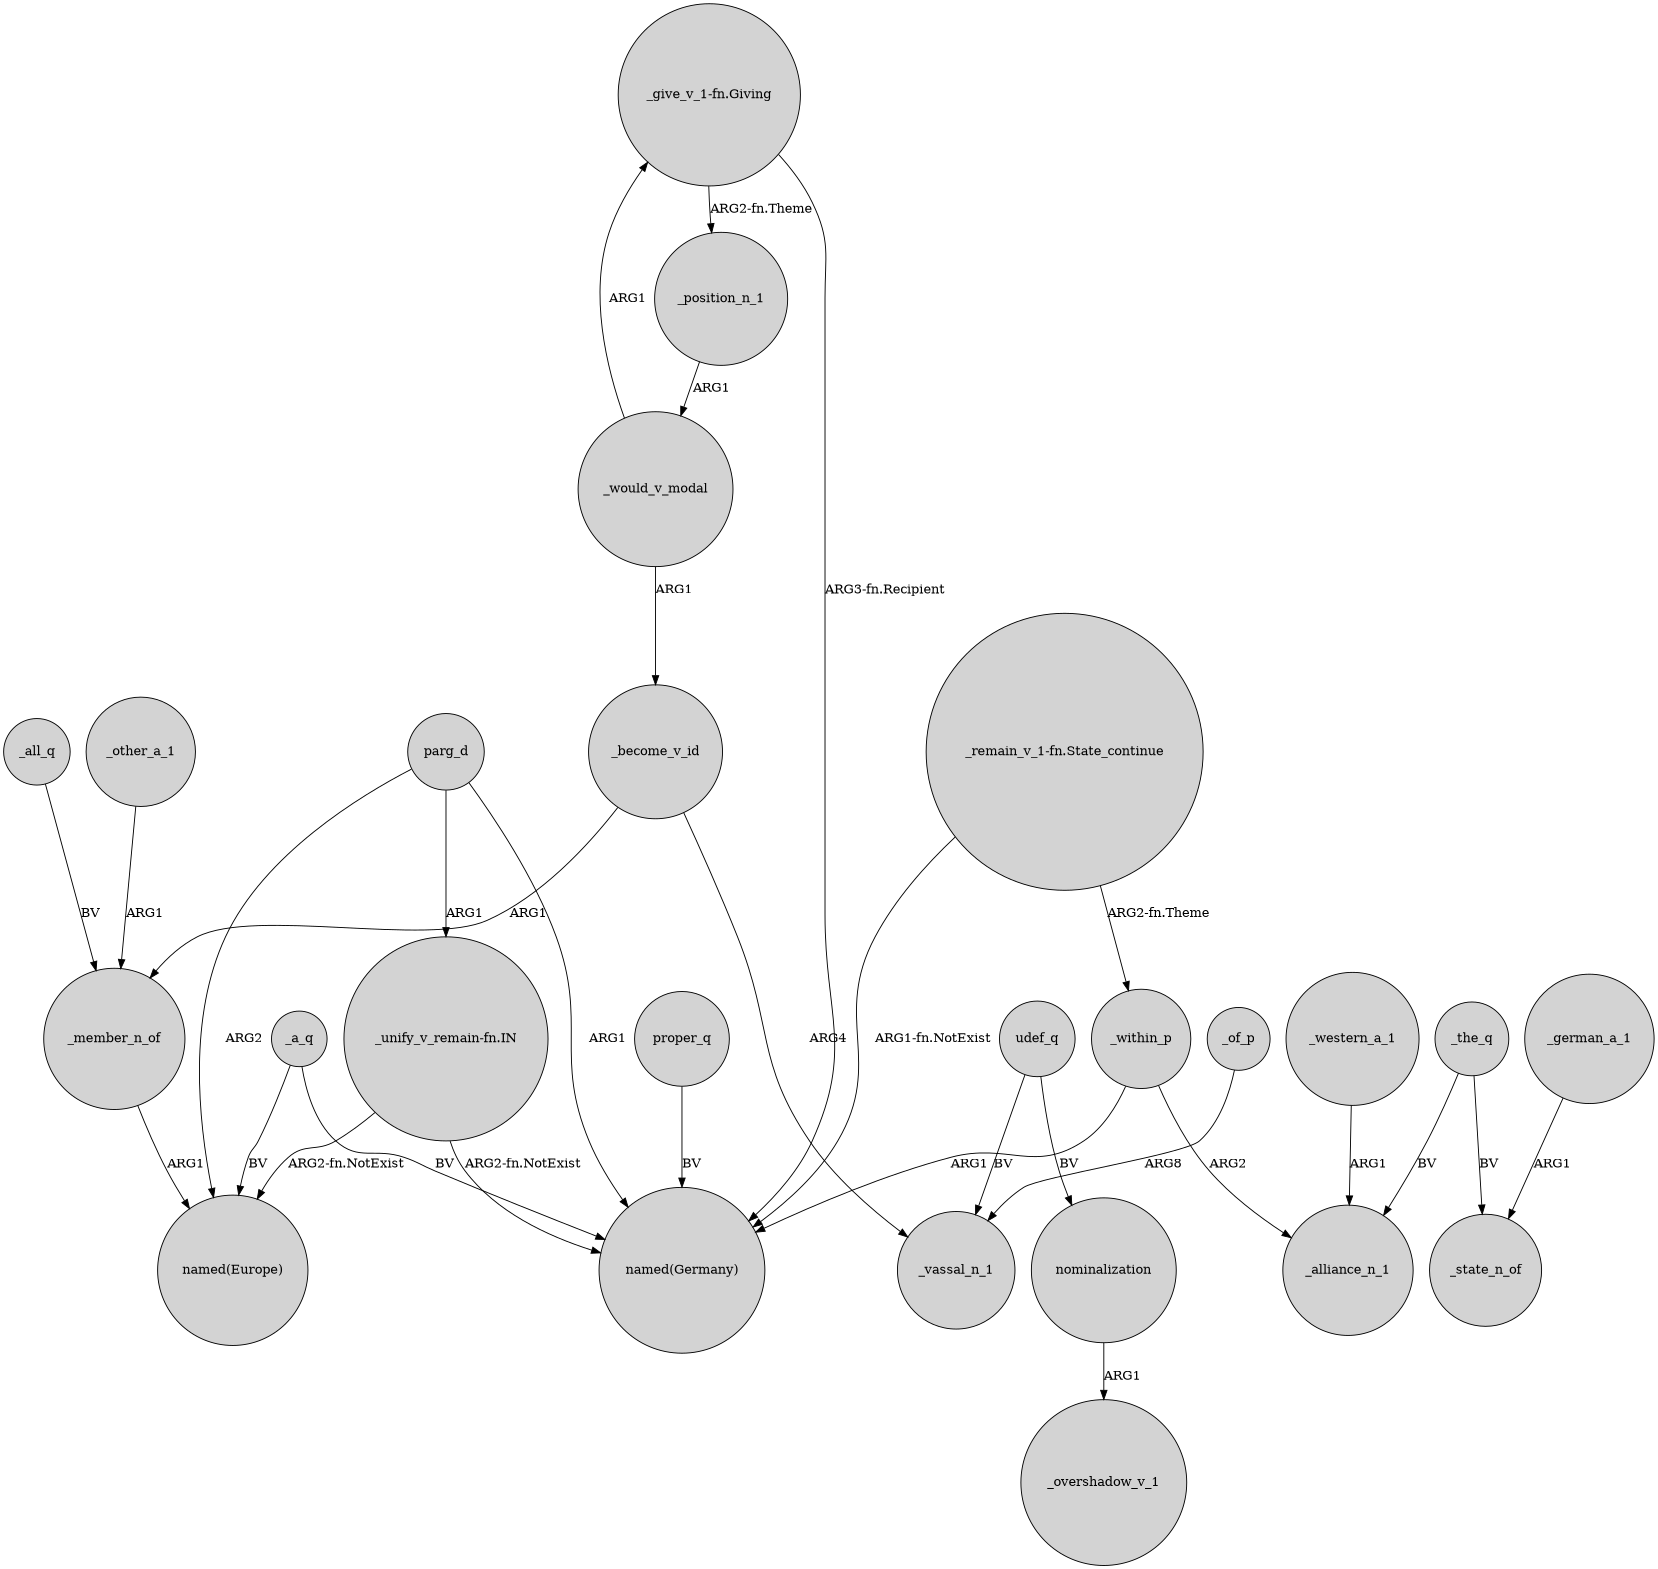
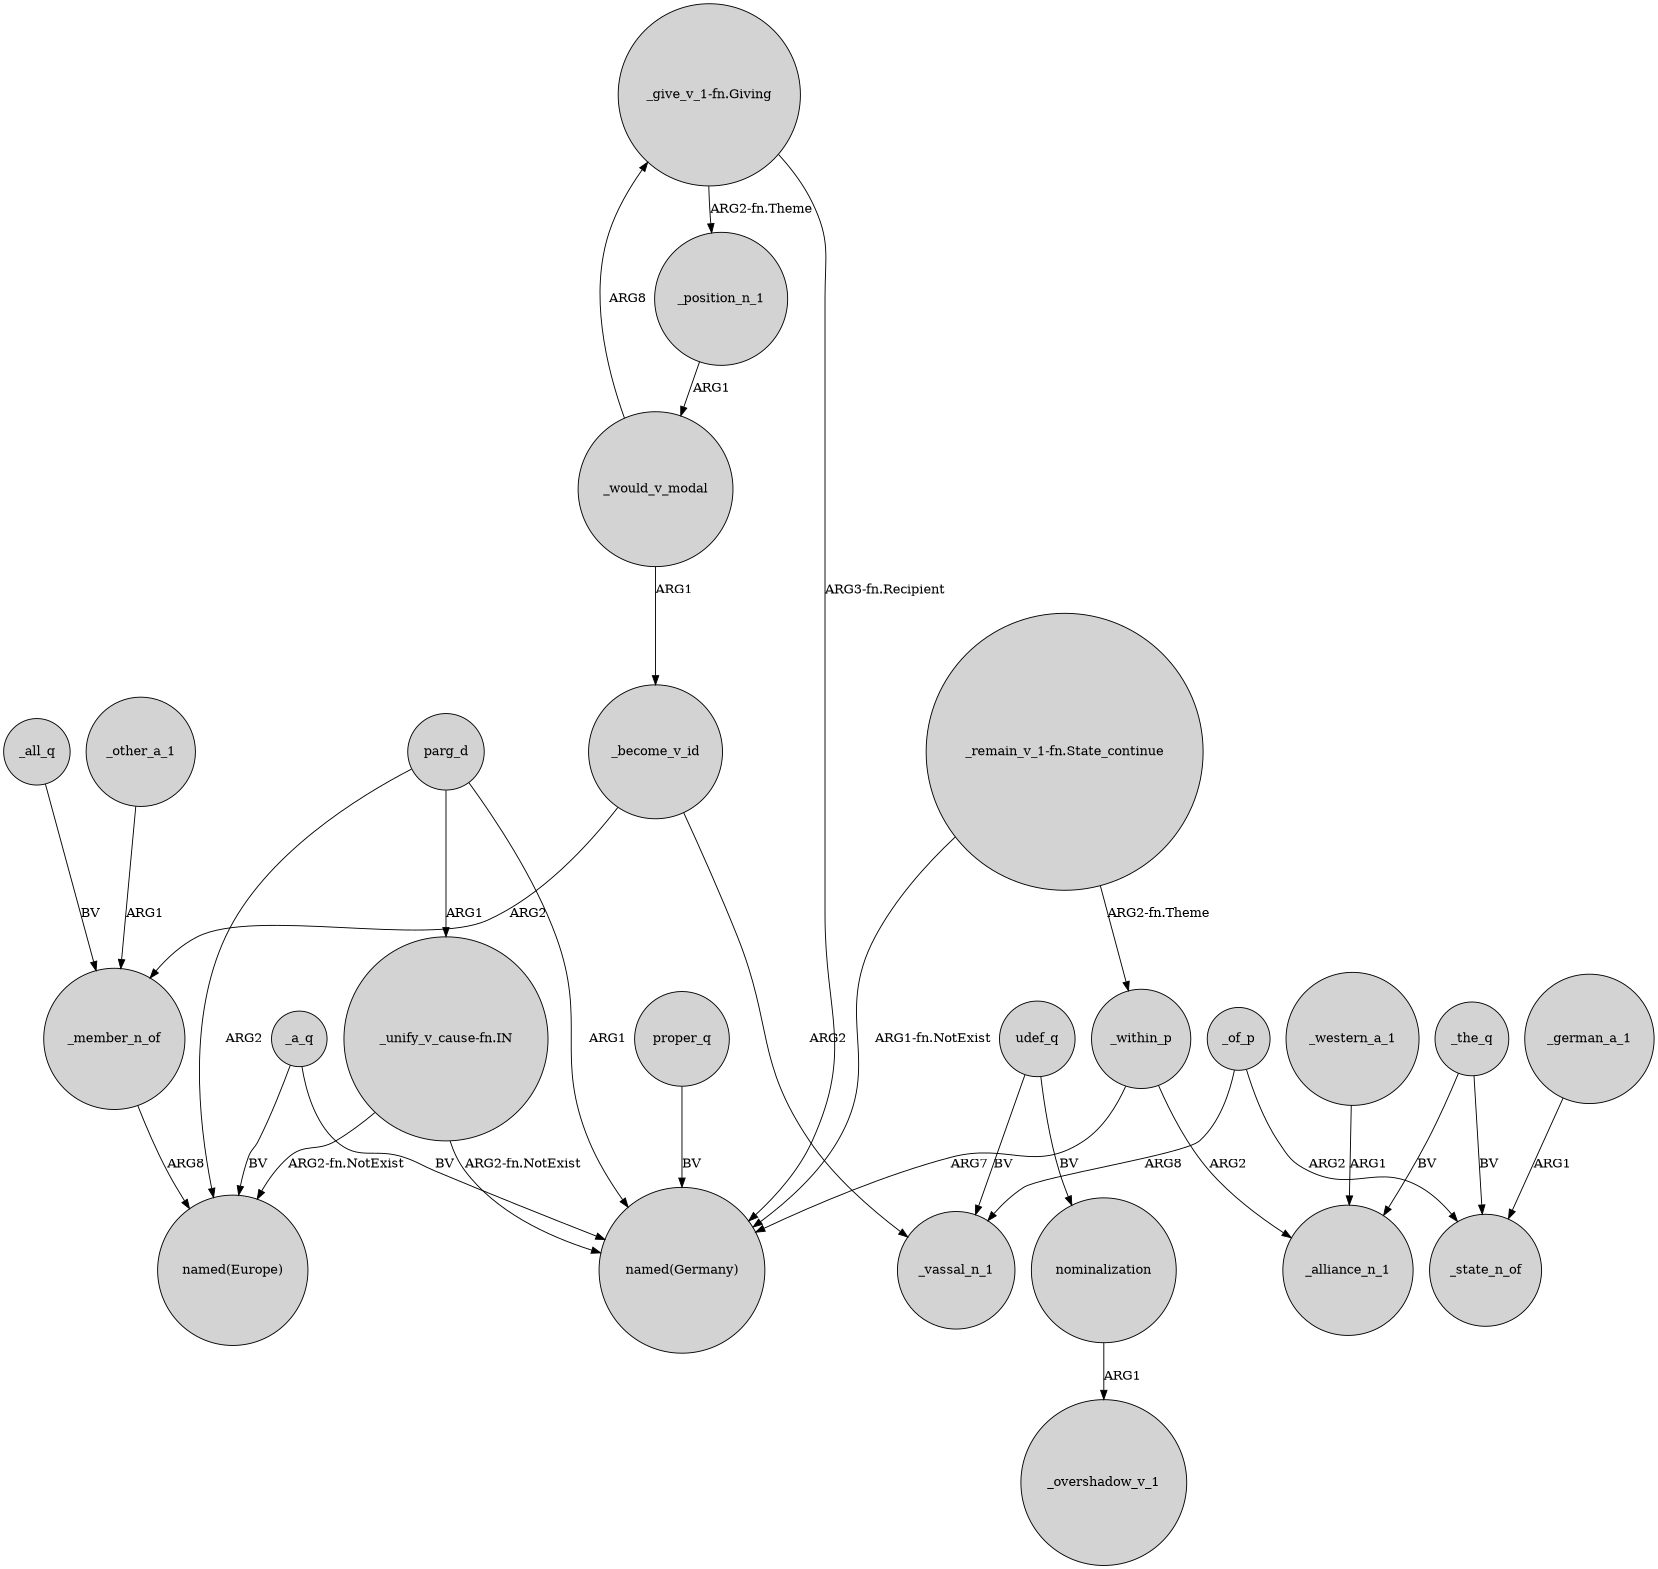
edge "_would_v_modal" -> "_give_v_1-fn.Giving": label "ARG1" -> "ARG8"
edge "_become_v_id" -> "_member_n_of": label "ARG1" -> "ARG2"
node "_unify_v_remain-fn.IN": label "_unify_v_remain-fn.IN" -> "_unify_v_cause-fn.IN"
edge "_become_v_id" -> "_vassal_n_1": label "ARG4" -> "ARG2"
edge "_member_n_of" -> "named(Europe)": label "ARG1" -> "ARG8"
edge "_within_p" -> "named(Germany)": label "ARG1" -> "ARG7"
edge "_of_p" -> "_state_n_of": added, label "ARG2"
